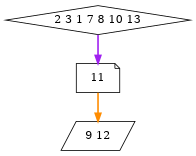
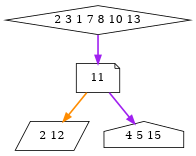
node "9 12": label "9 12" -> "2 12"
node "4 5 15": added
